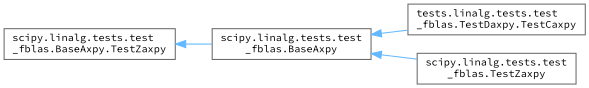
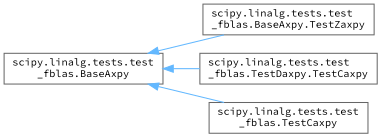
node "tests.linalg.tests.test _fblas.TestDaxpy.TestCaxpy": label "tests.linalg.tests.test _fblas.TestDaxpy.TestCaxpy" -> "scipy.linalg.tests.test _fblas.TestDaxpy.TestCaxpy"
edge "scipy.linalg.tests.test _fblas.BaseAxpy" -> "scipy.linalg.tests.test _fblas.BaseAxpy.TestZaxpy": reversed
node "scipy.linalg.tests.test _fblas.TestZaxpy": label "scipy.linalg.tests.test _fblas.TestZaxpy" -> "scipy.linalg.tests.test _fblas.TestCaxpy"
